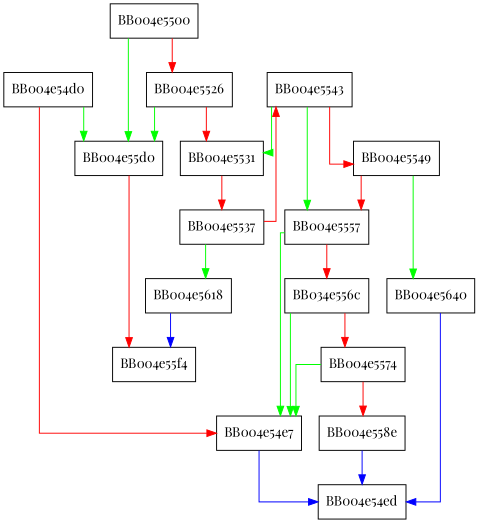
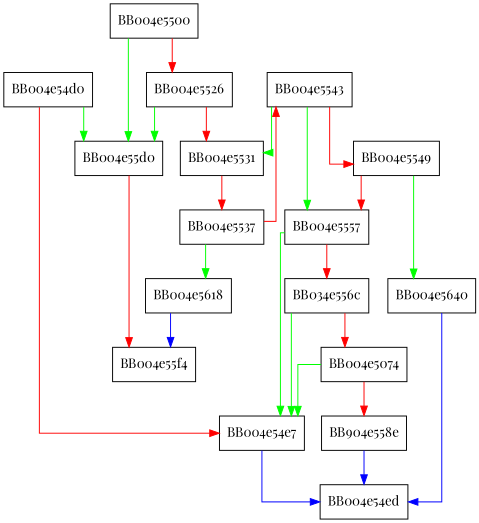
node "BB004e5574": label "BB004e5574" -> "BB004e5074"
node "BB004e558e": label "BB004e558e" -> "BB904e558e"
